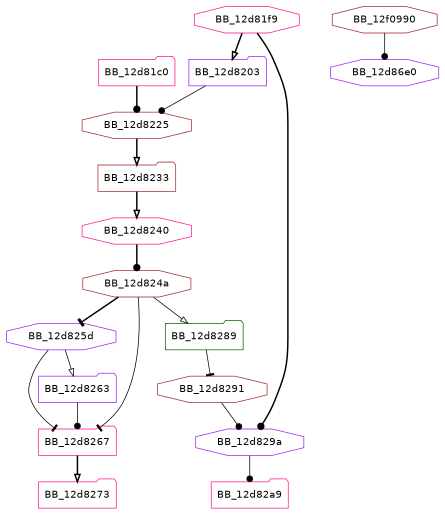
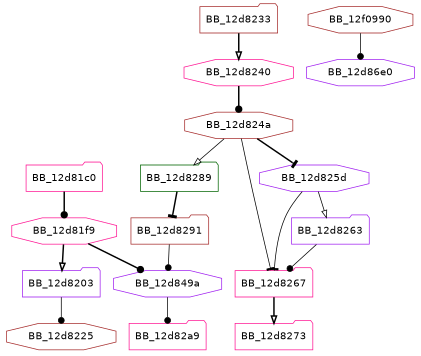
edge "BB_12d81c0" -> "BB_12d8225": now "BB_12d81c0" -> "BB_12d81f9"
edge "BB_12d8225" -> "BB_12d8233": removed
edge "BB_12d8289" -> "BB_12d8291": style solid -> bold
node "BB_12d8291": shape octagon -> folder
node "BB_12d829a": label "BB_12d829a" -> "BB_12d849a"
